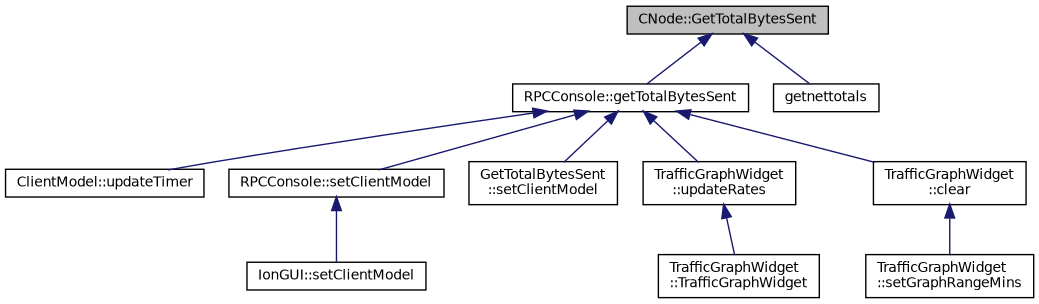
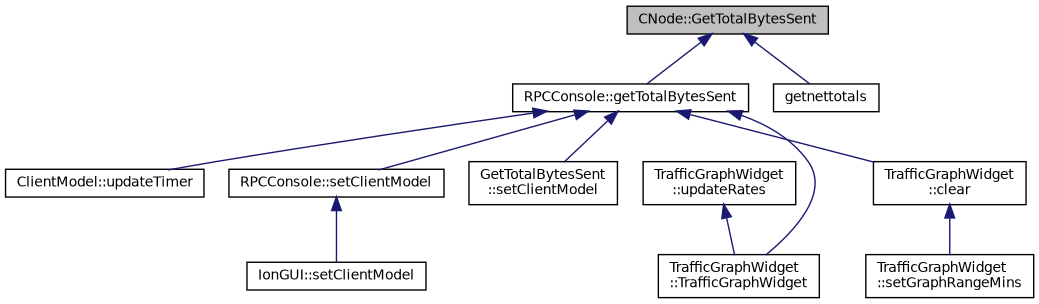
edge "TrafficGraphWidget ::updateRates" -> "RPCConsole::getTotalBytesSent": now "TrafficGraphWidget ::TrafficGraphWidget" -> "RPCConsole::getTotalBytesSent"
